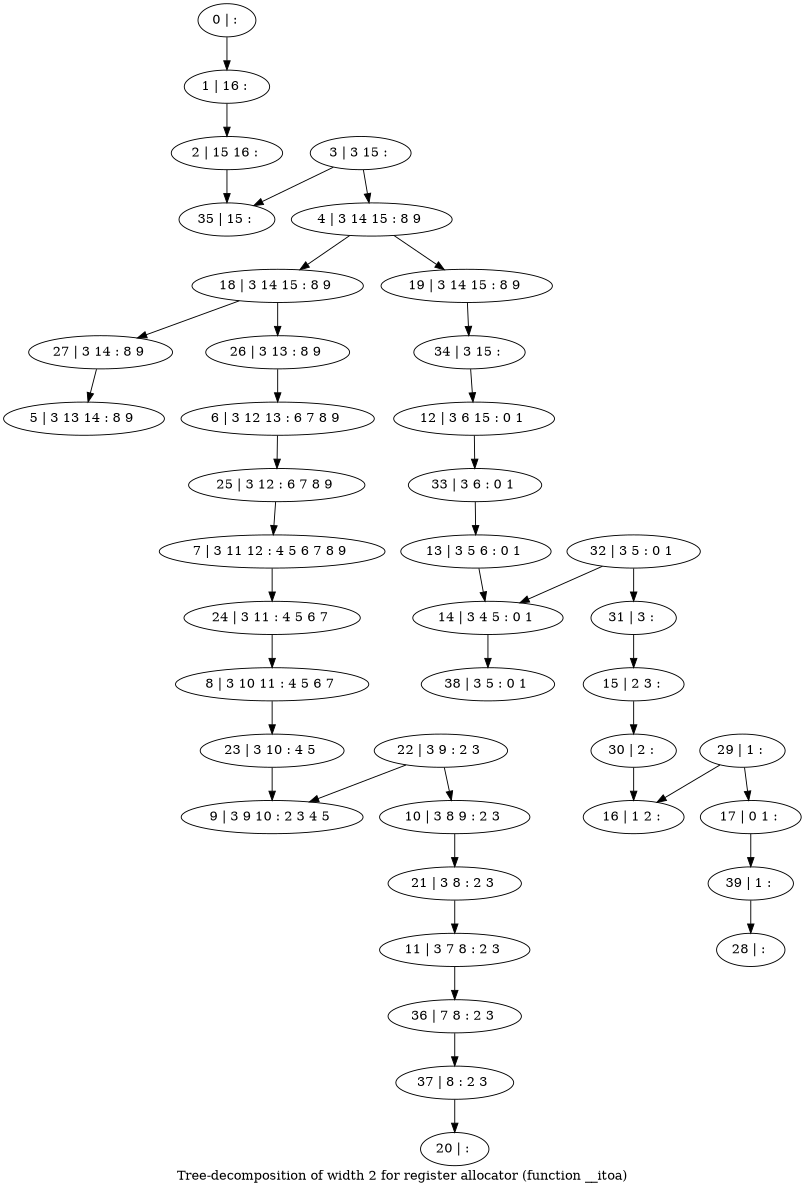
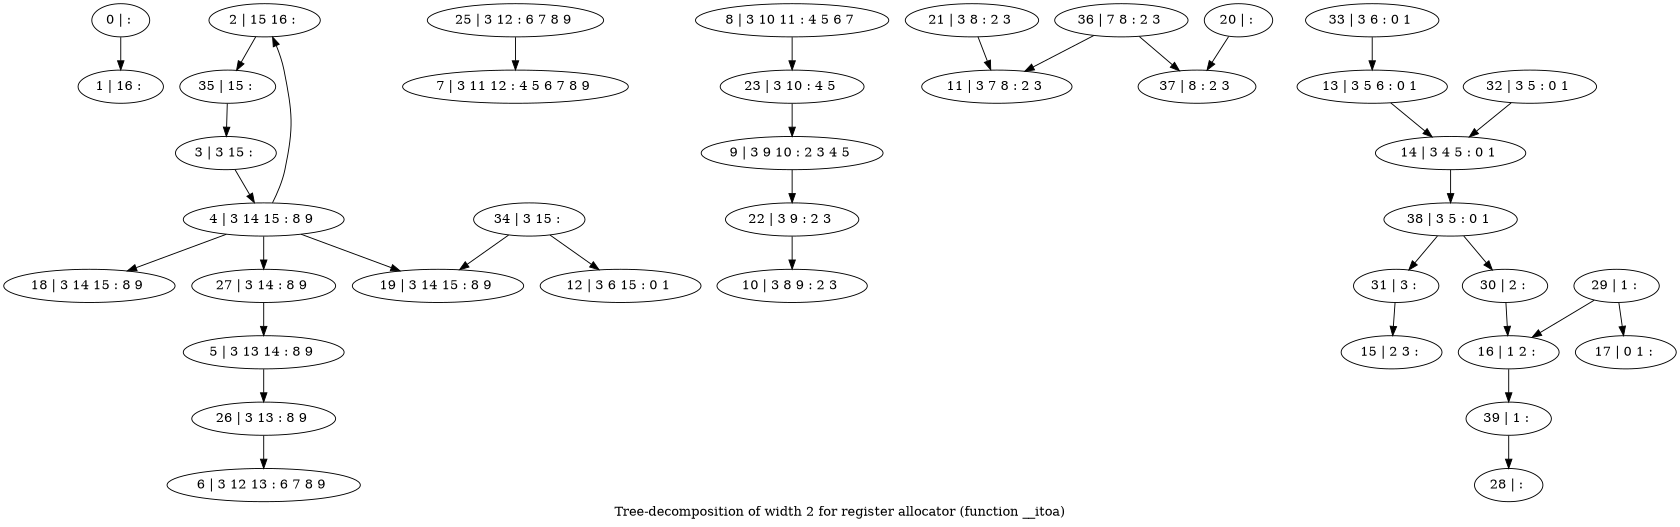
edge "1 | 16 :" -> "2 | 15 16 :": now "4 | 3 14 15 : 8 9" -> "2 | 15 16 :"
edge "3 | 3 15 :" -> "35 | 15 :": reversed
edge "18 | 3 14 15 : 8 9" -> "26 | 3 13 : 8 9": now "5 | 3 13 14 : 8 9" -> "26 | 3 13 : 8 9"
edge "19 | 3 14 15 : 8 9" -> "34 | 3 15 :": reversed
edge "18 | 3 14 15 : 8 9" -> "27 | 3 14 : 8 9": now "4 | 3 14 15 : 8 9" -> "27 | 3 14 : 8 9"
edge "6 | 3 12 13 : 6 7 8 9" -> "25 | 3 12 : 6 7 8 9": removed
edge "12 | 3 6 15 : 0 1" -> "33 | 3 6 : 0 1": removed
edge "32 | 3 5 : 0 1" -> "31 | 3 :": now "38 | 3 5 : 0 1" -> "31 | 3 :"
node "24 | 3 11 : 4 5 6 7": removed
edge "15 | 2 3 :" -> "30 | 2 :": now "38 | 3 5 : 0 1" -> "30 | 2 :"
edge "22 | 3 9 : 2 3" -> "9 | 3 9 10 : 2 3 4 5": reversed
edge "10 | 3 8 9 : 2 3" -> "21 | 3 8 : 2 3": removed
edge "17 | 0 1 :" -> "39 | 1 :": now "16 | 1 2 :" -> "39 | 1 :"
edge "11 | 3 7 8 : 2 3" -> "36 | 7 8 : 2 3": reversed
edge "37 | 8 : 2 3" -> "20 | :": reversed
